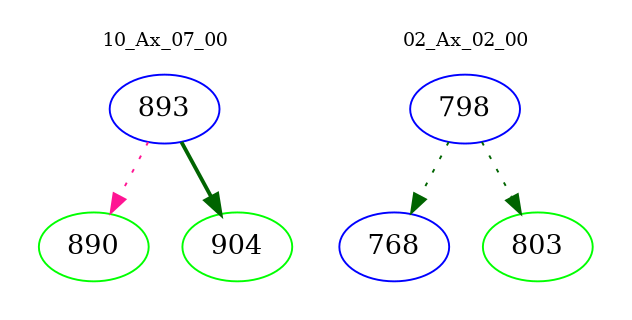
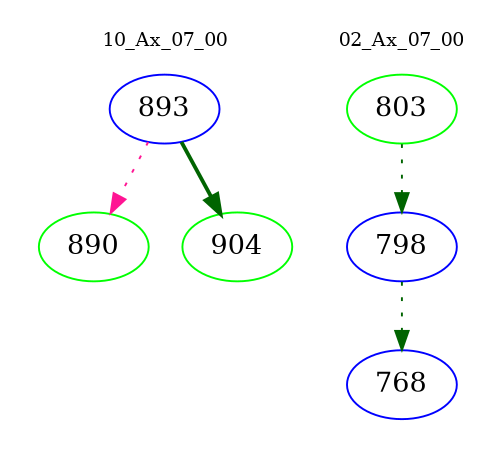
cluster "02_Ax_02_00": label "02_Ax_02_00" -> "02_Ax_07_00"
edge "798" -> "803": reversed
